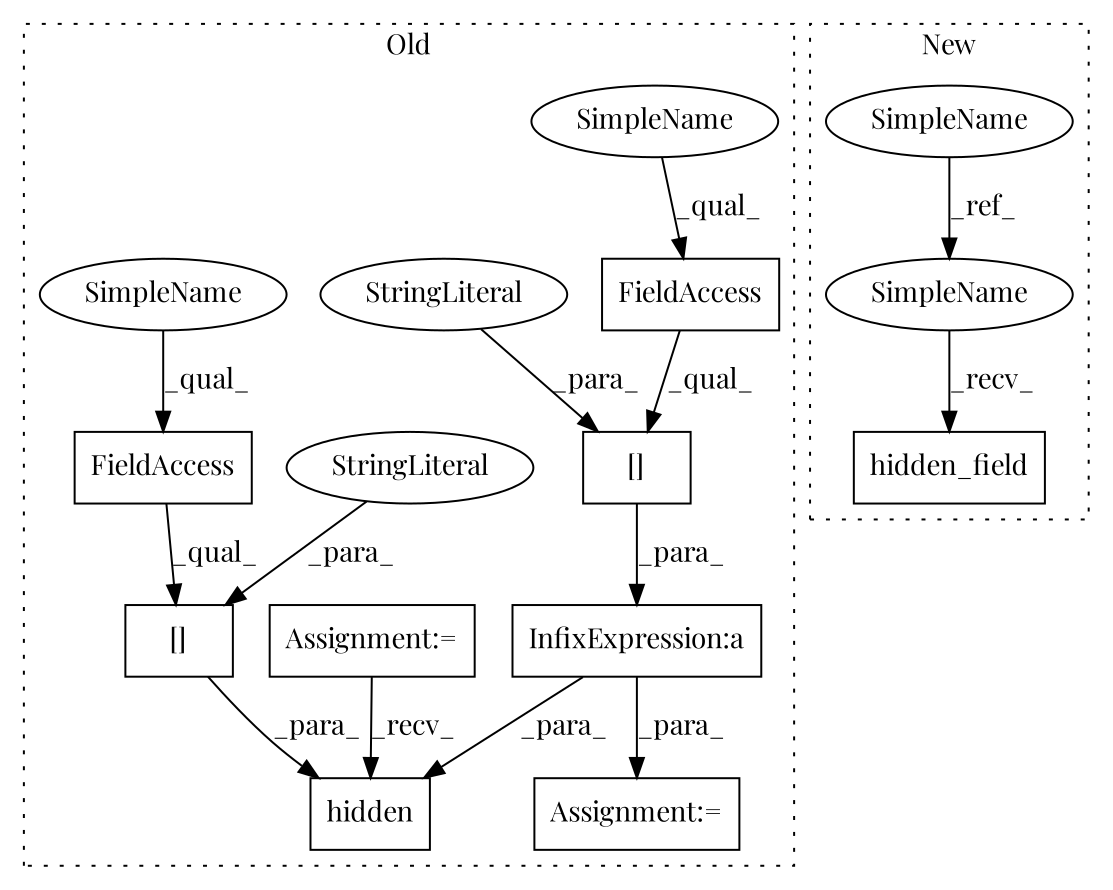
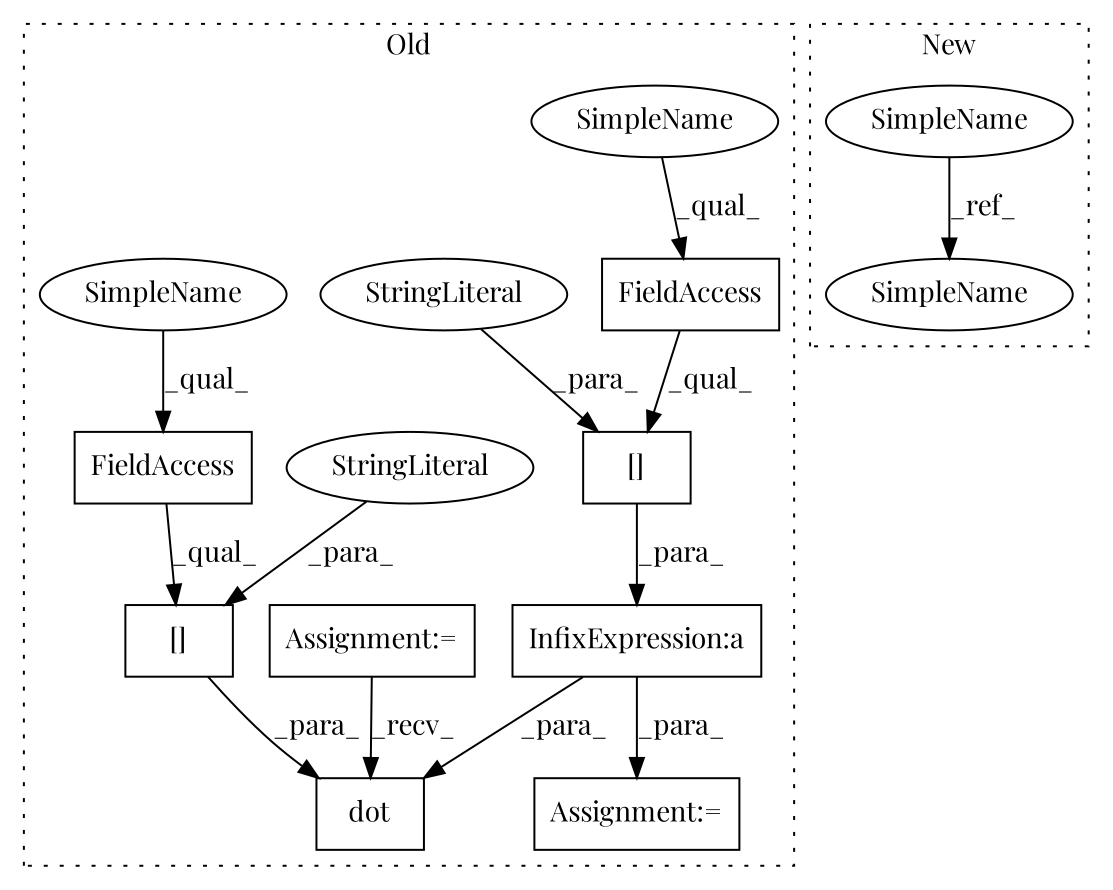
node "hidden_field": removed
node "hidden": label "hidden" -> "dot"
